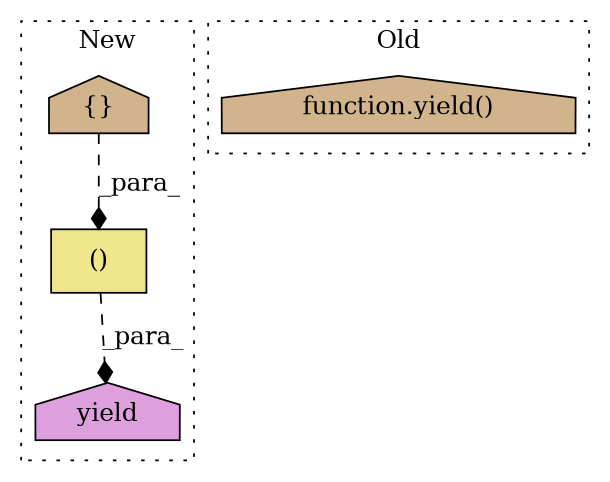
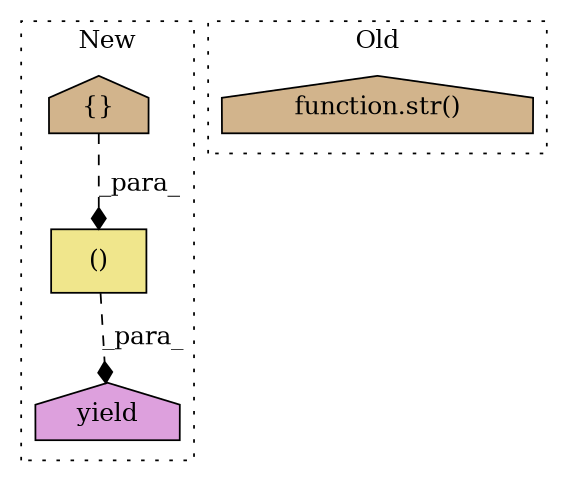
node "function.yield()": label "function.yield()" -> "function.str()"
